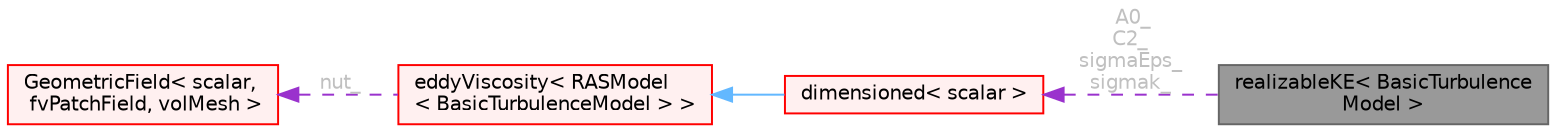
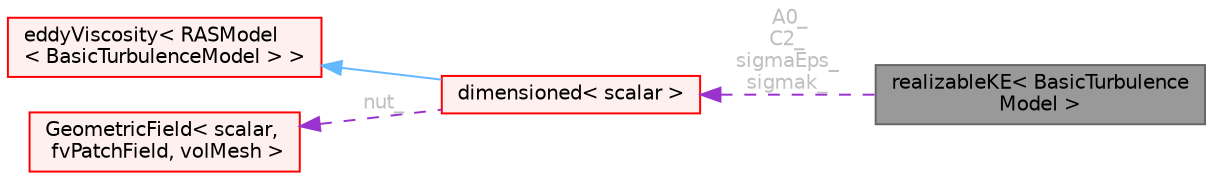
edge "eddyViscosity< RASModel < BasicTurbulenceModel > >" -> "GeometricField< scalar, fvPatchField, volMesh >": now "dimensioned< scalar >" -> "GeometricField< scalar, fvPatchField, volMesh >"
